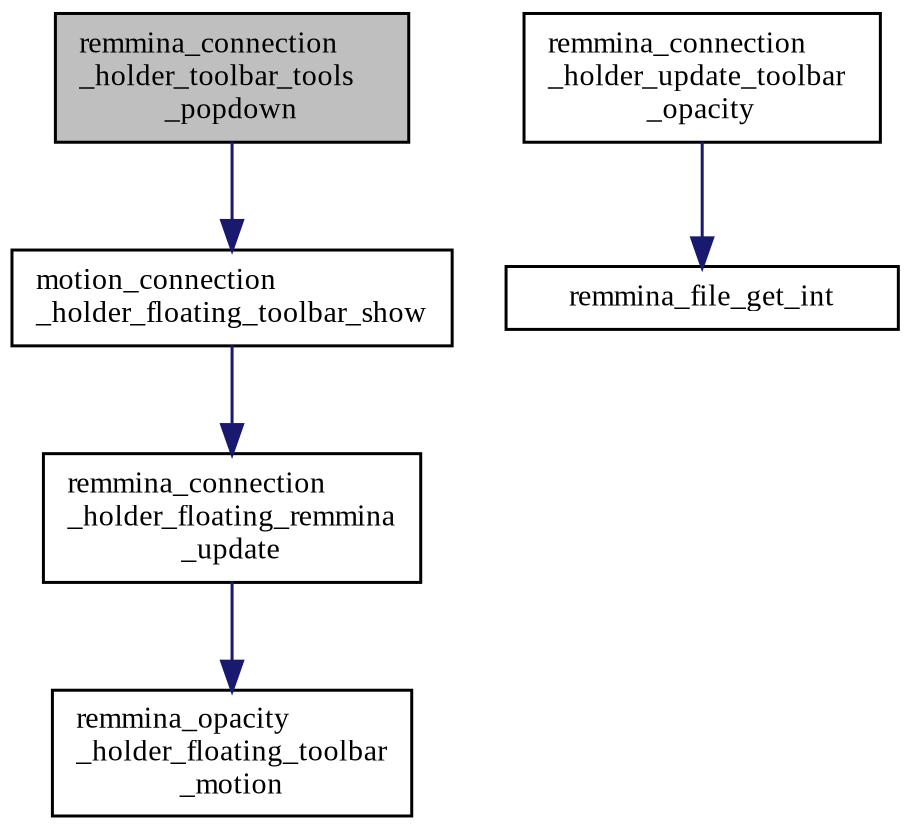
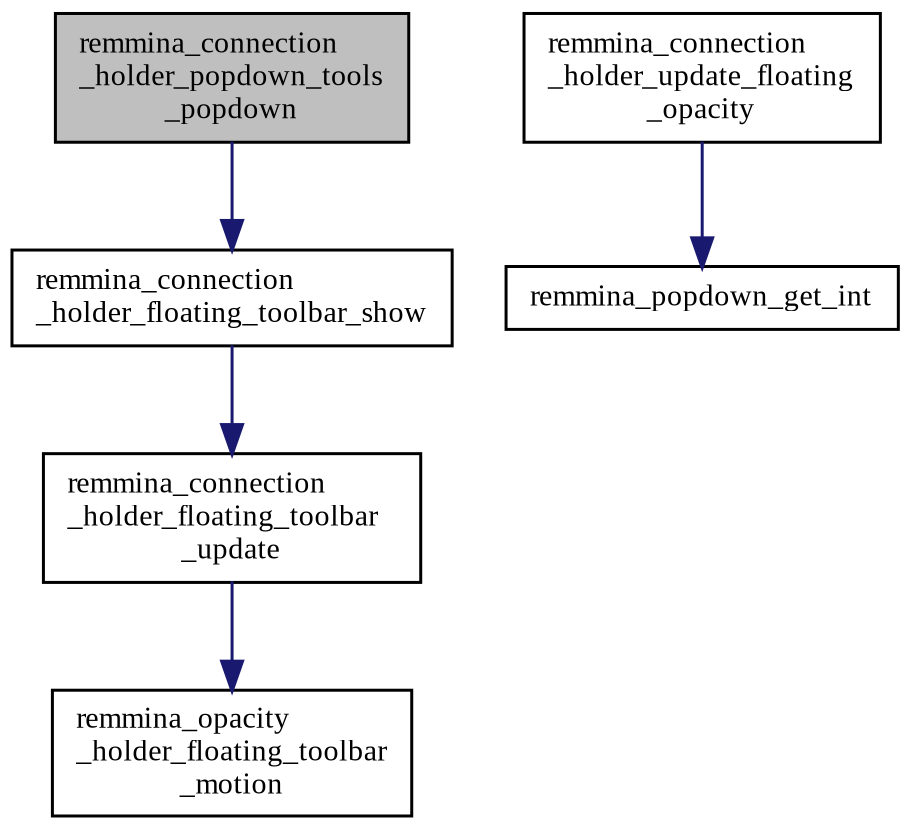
node "remmina_connection _holder_toolbar_tools _popdown": label "remmina_connection _holder_toolbar_tools _popdown" -> "remmina_connection _holder_popdown_tools _popdown"
node "remmina_connection _holder_update_toolbar _opacity": label "remmina_connection _holder_update_toolbar _opacity" -> "remmina_connection _holder_update_floating _opacity"
node "motion_connection _holder_floating_toolbar_show": label "motion_connection _holder_floating_toolbar_show" -> "remmina_connection _holder_floating_toolbar_show"
node "remmina_file_get_int": label "remmina_file_get_int" -> "remmina_popdown_get_int"
node "remmina_connection _holder_floating_remmina _update": label "remmina_connection _holder_floating_remmina _update" -> "remmina_connection _holder_floating_toolbar _update"
